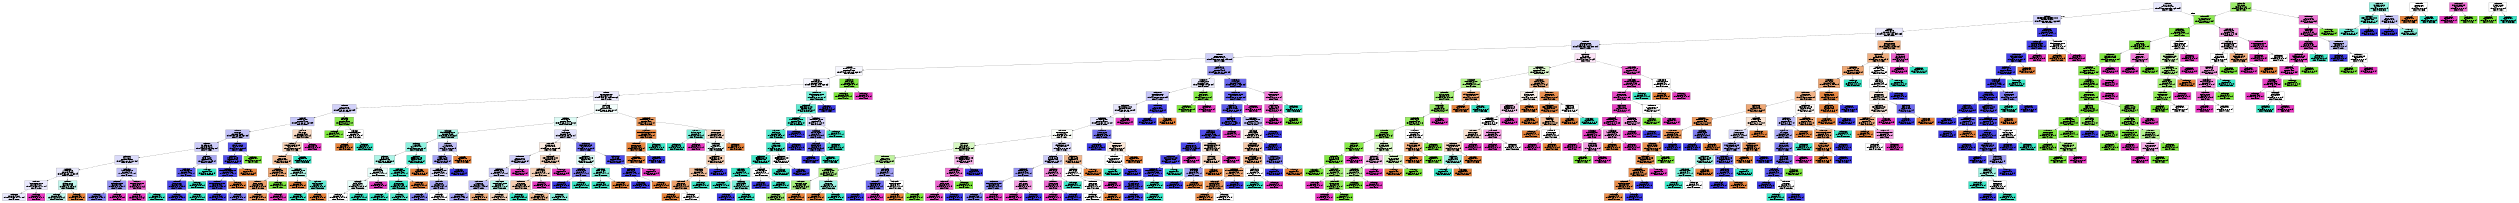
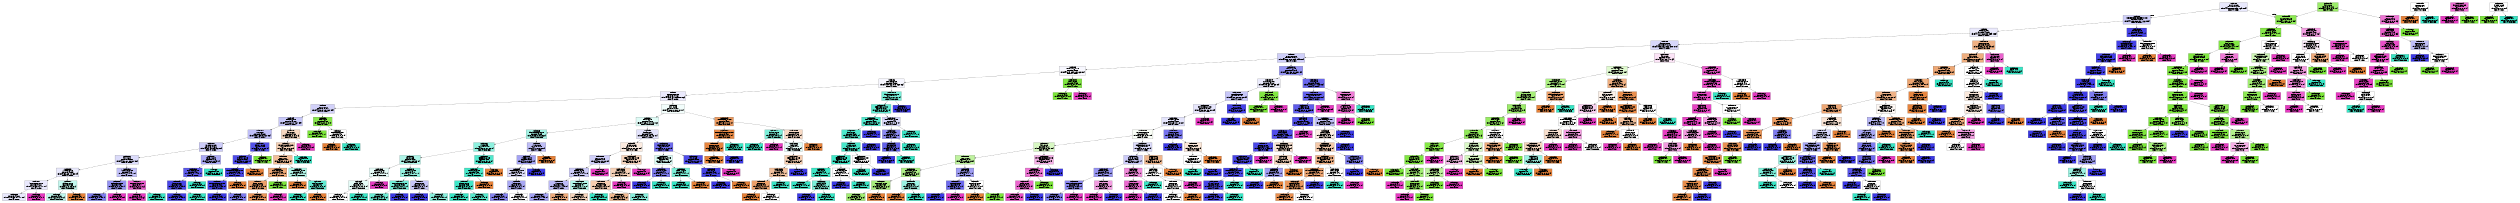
node "node #460": text "samples = 1" -> "barley = 1"
edge "node #67" -> "node #73": added
